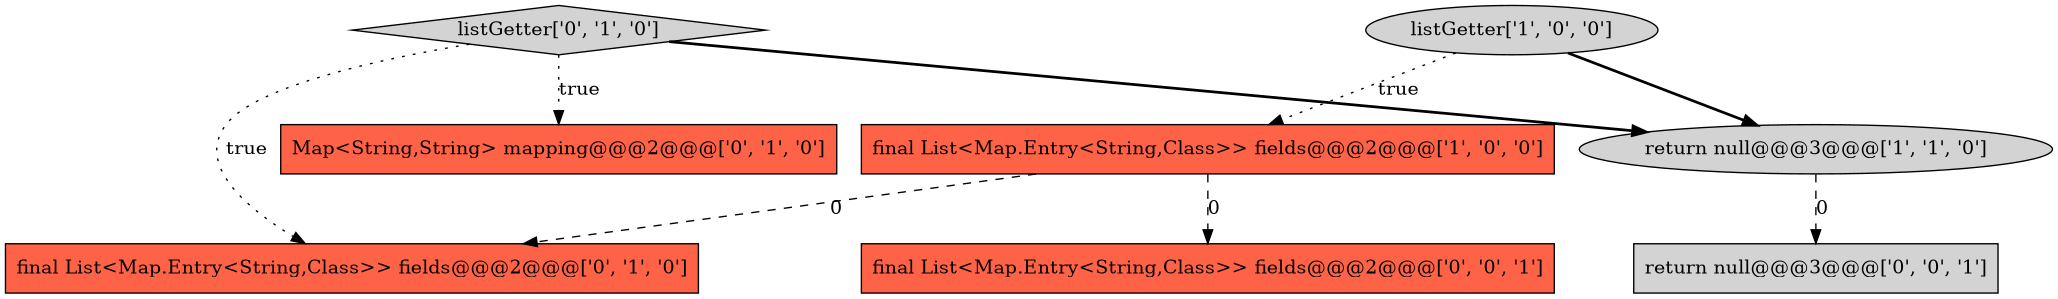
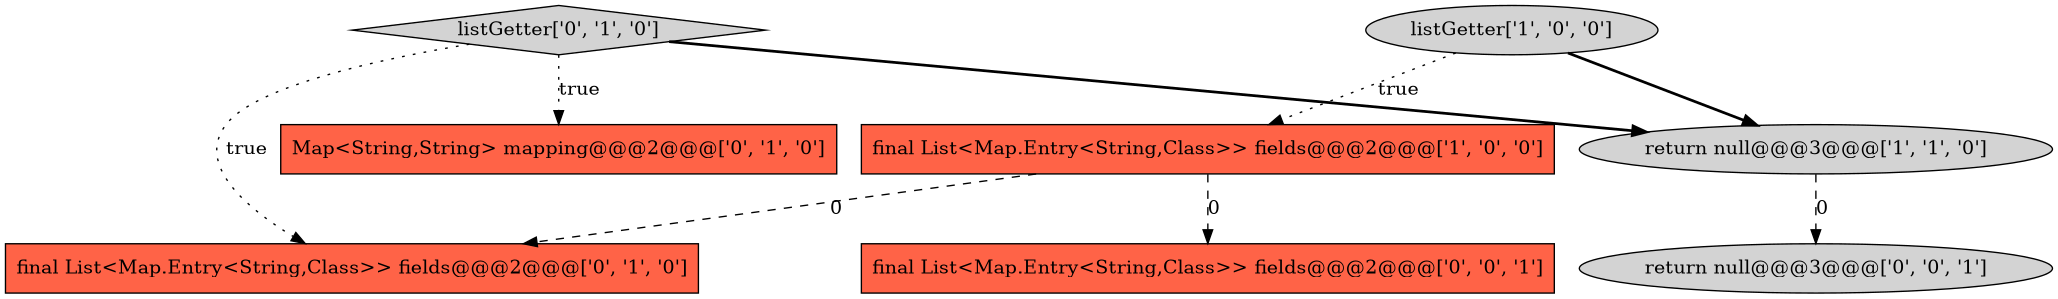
node "return null@@@3@@@['0', '0', '1']": shape box -> ellipse
